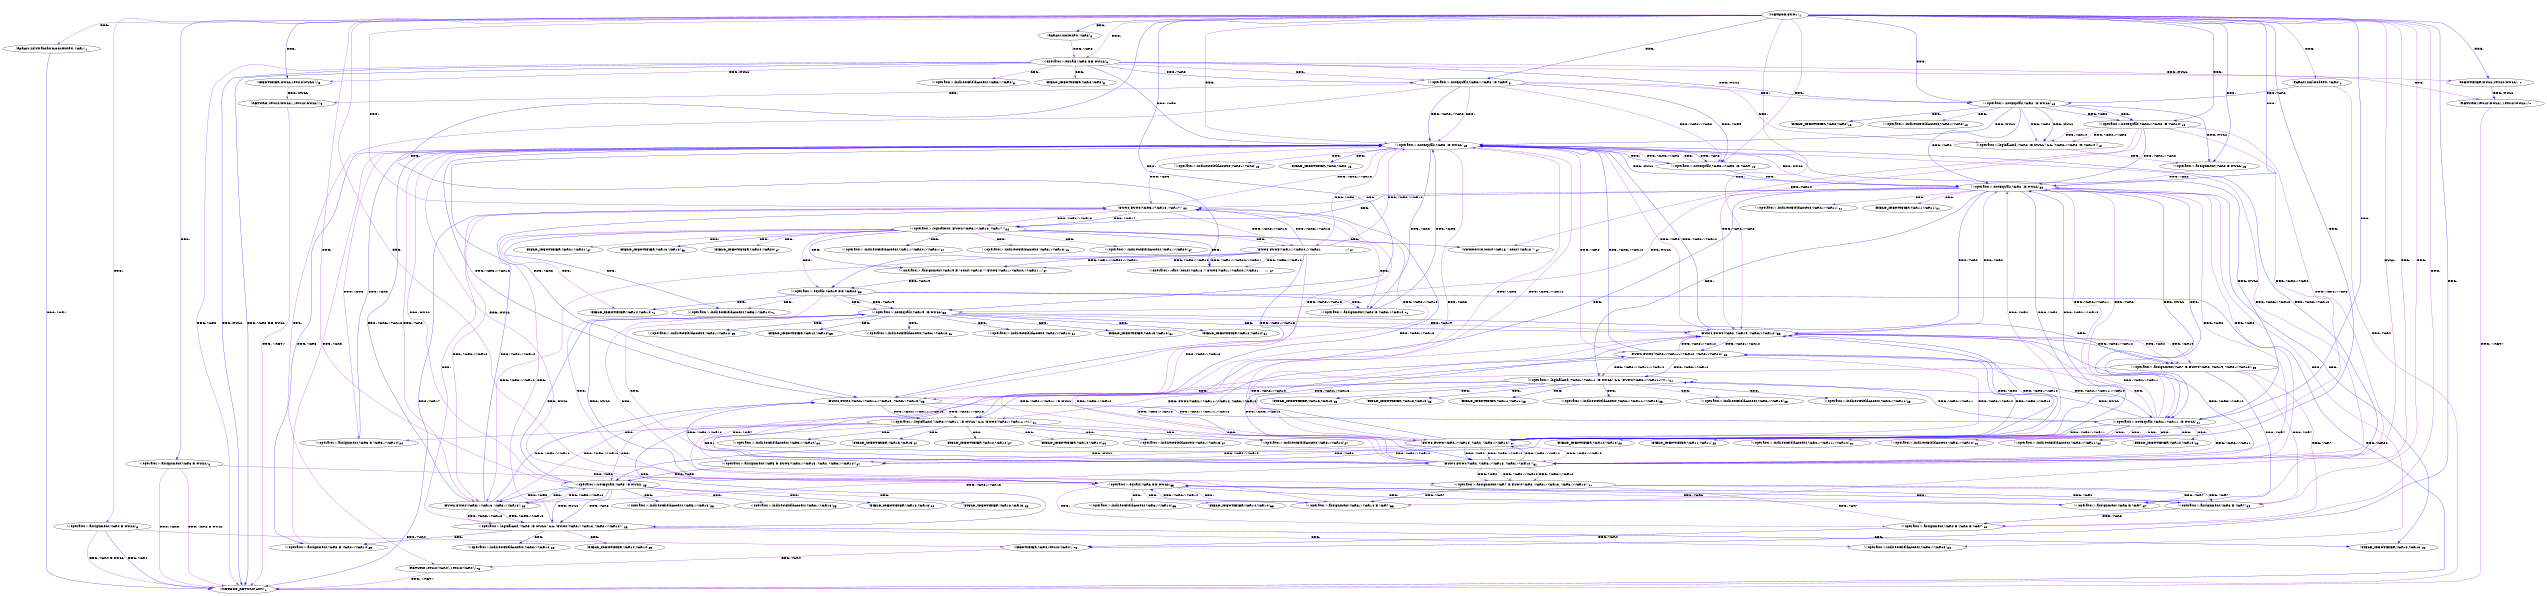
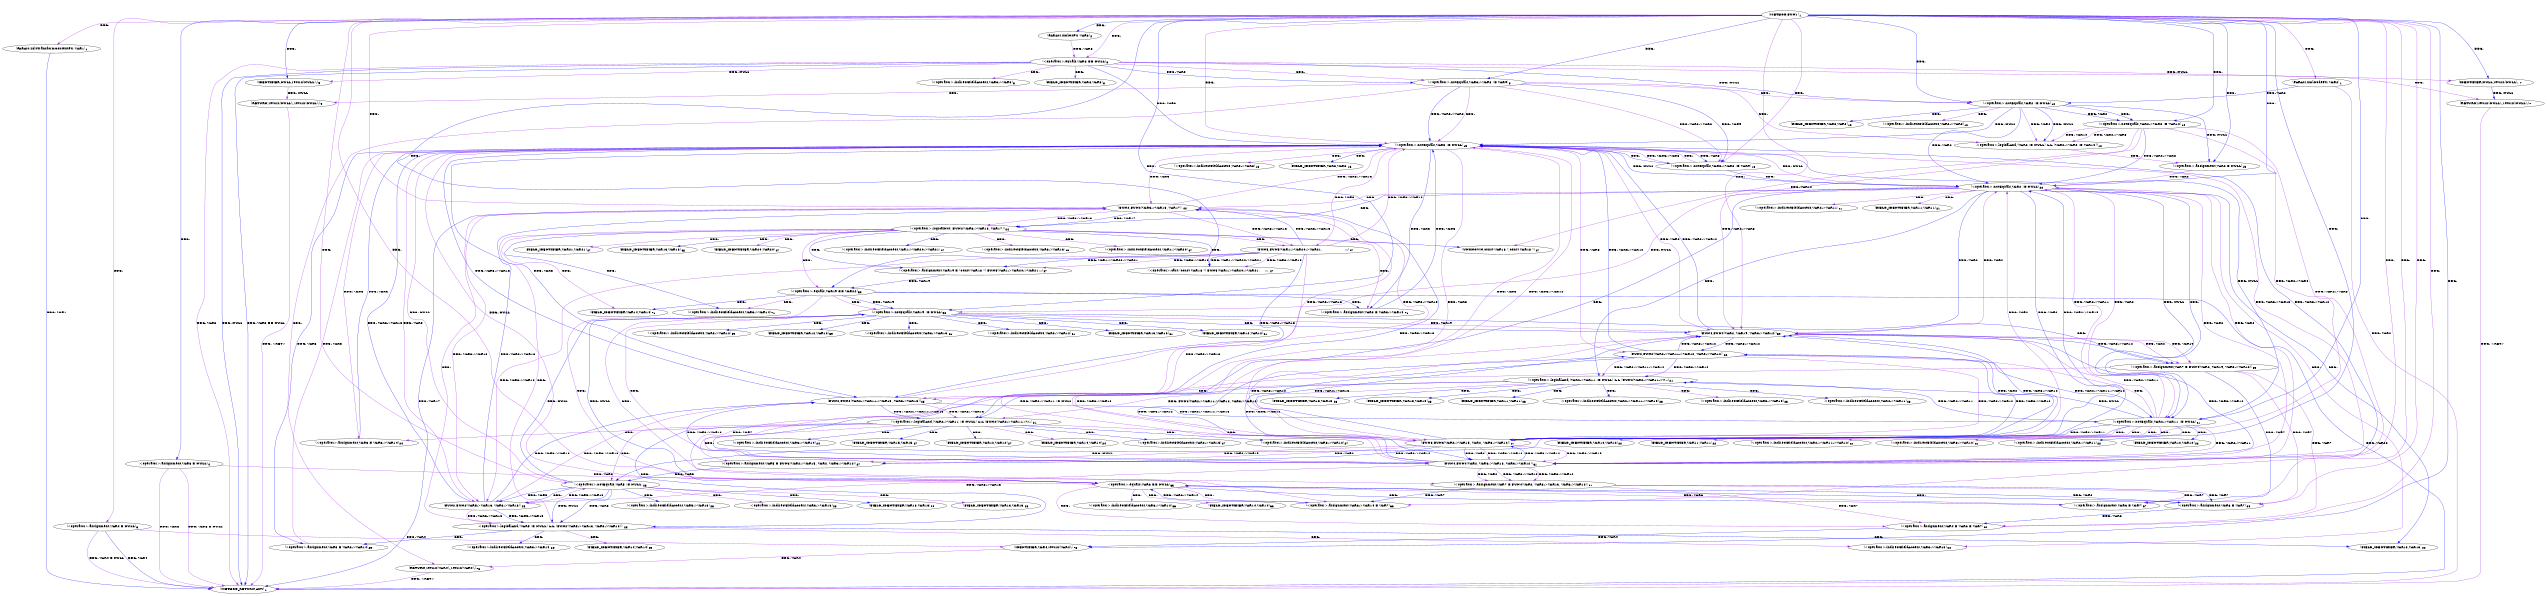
edge "(METHOD,FUN1)" -> "(<operator>.assignment,VAR6->VAR14 = VAR7)": label "NULL: " -> "DDG: "
